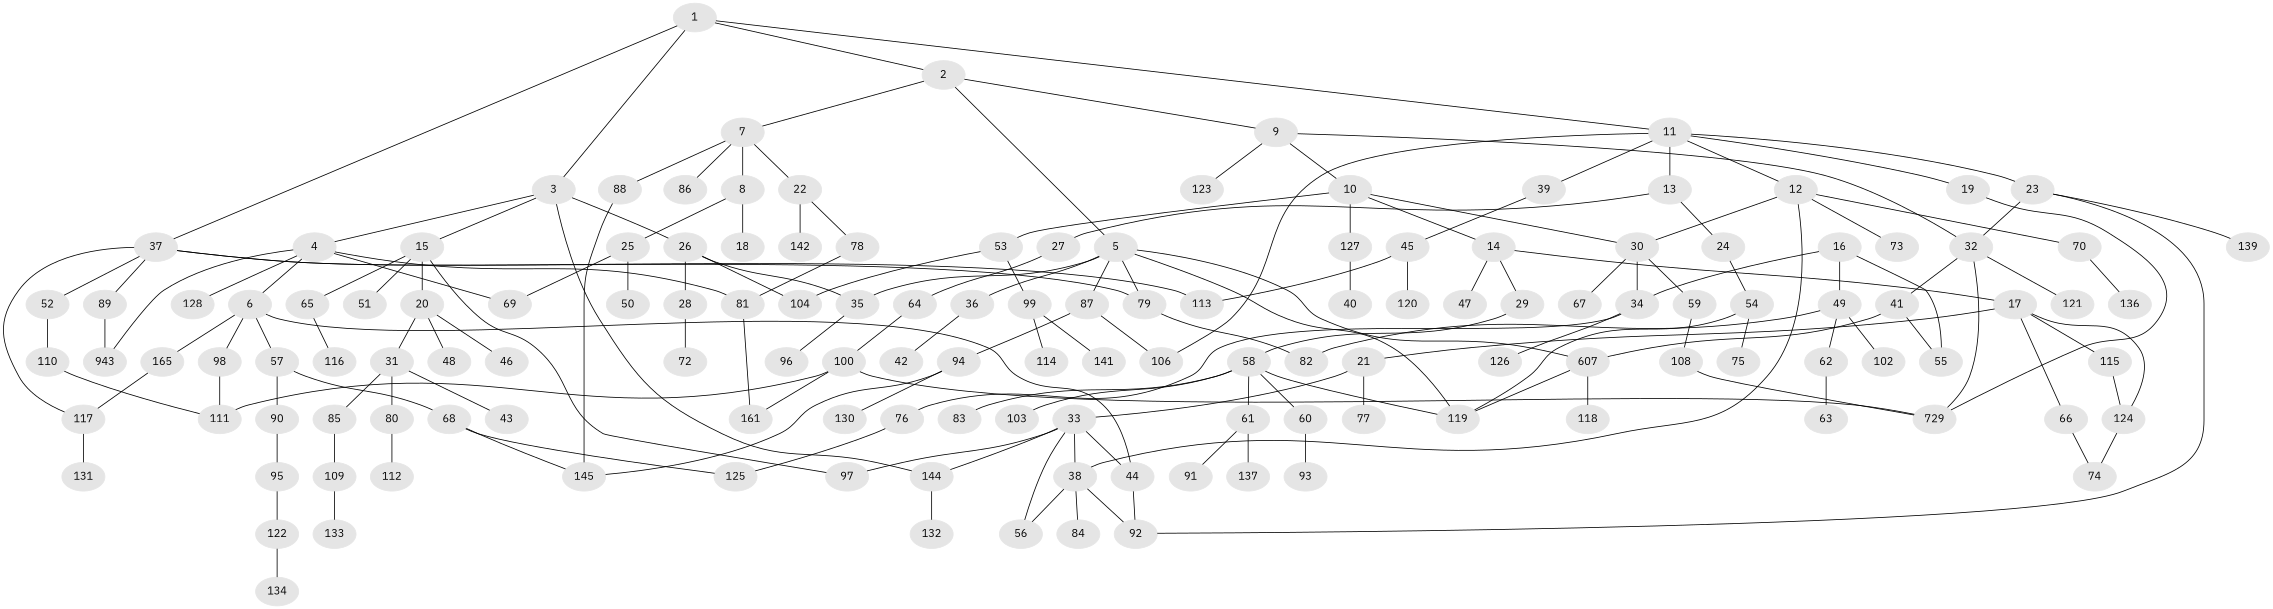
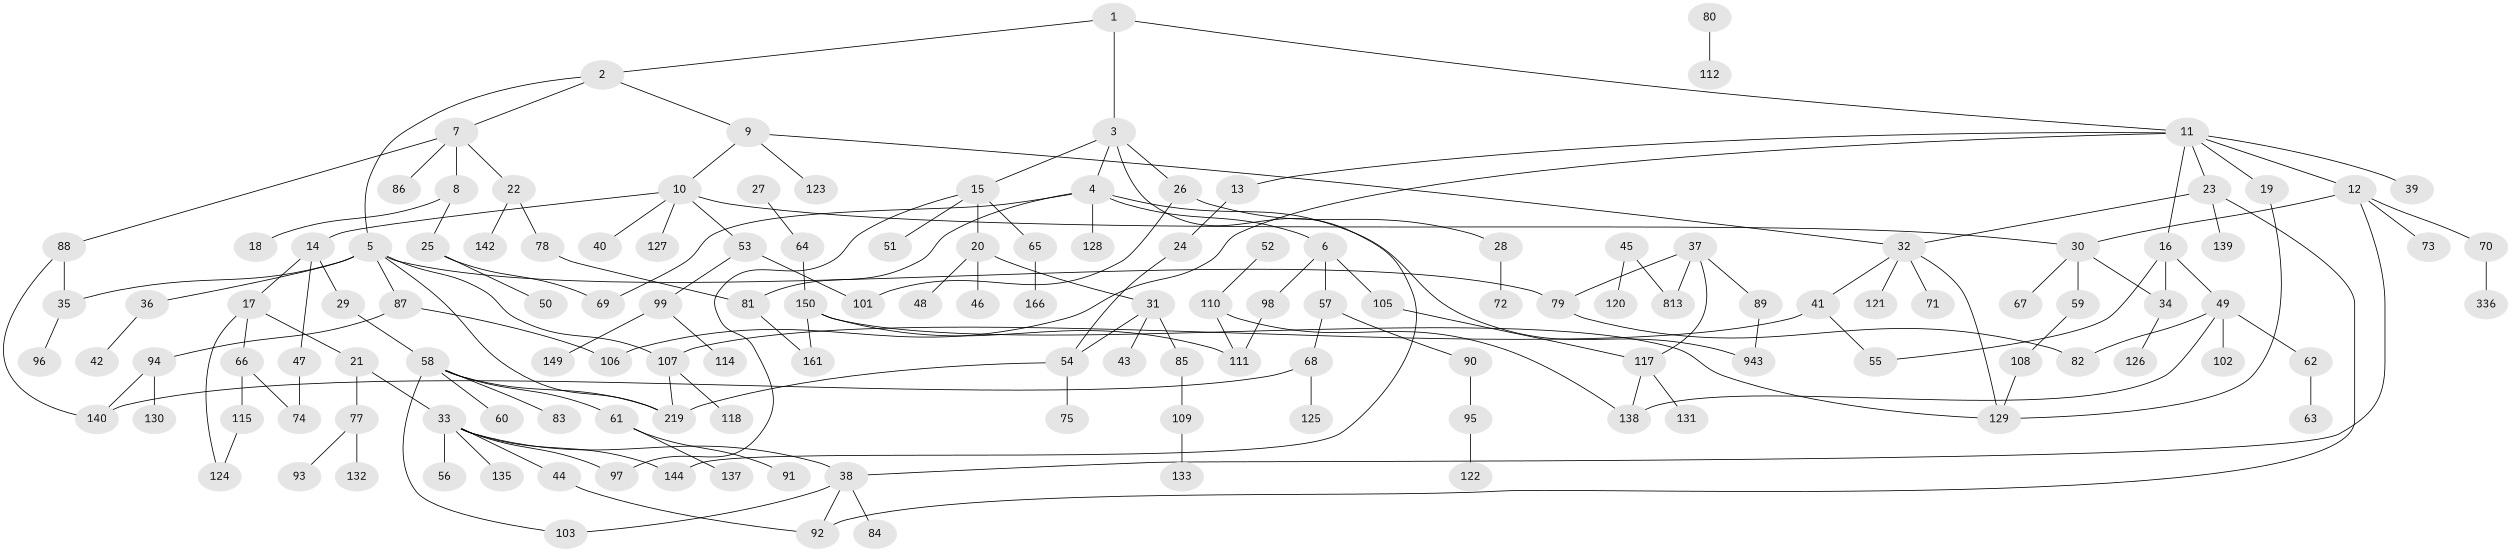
edge "1" -- "37": removed
edge "11" -- "16": added
edge "13" -- "27": removed
edge "39" -- "45": removed
edge "37" -- "52": removed
edge "26" -- "35": now "88" -- "35"
edge "127" -- "40": now "10" -- "40"
node "104": label "104" -> "101"
node "113": label "113" -> "813"
node "71": added
node "136": label "136" -> "336"
edge "6" -- "44": removed
edge "17" -- "115": now "66" -- "115"
node "165": label "165" -> "105"
node "116": label "116" -> "166"
node "100": label "100" -> "150"
node "141": label "141" -> "149"
node "607": label "607" -> "107"
edge "31" -- "80": now "31" -- "54"
node "76": removed
node "119": label "119" -> "219"
node "138": added
node "729": label "729" -> "129"
edge "60" -- "93": now "77" -- "93"
edge "124" -- "74": now "47" -- "74"
node "135": added
node "145": label "145" -> "140"
edge "38" -- "56": now "38" -- "103"
edge "144" -- "132": now "77" -- "132"
node "134": removed
